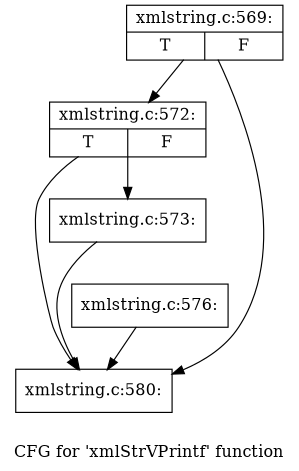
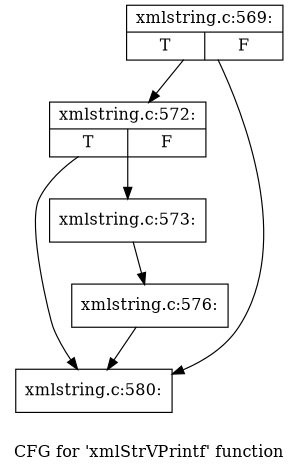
edge "xmlstring.c:573:" -> "xmlstring.c:580:": now "xmlstring.c:573:" -> "xmlstring.c:576:"
